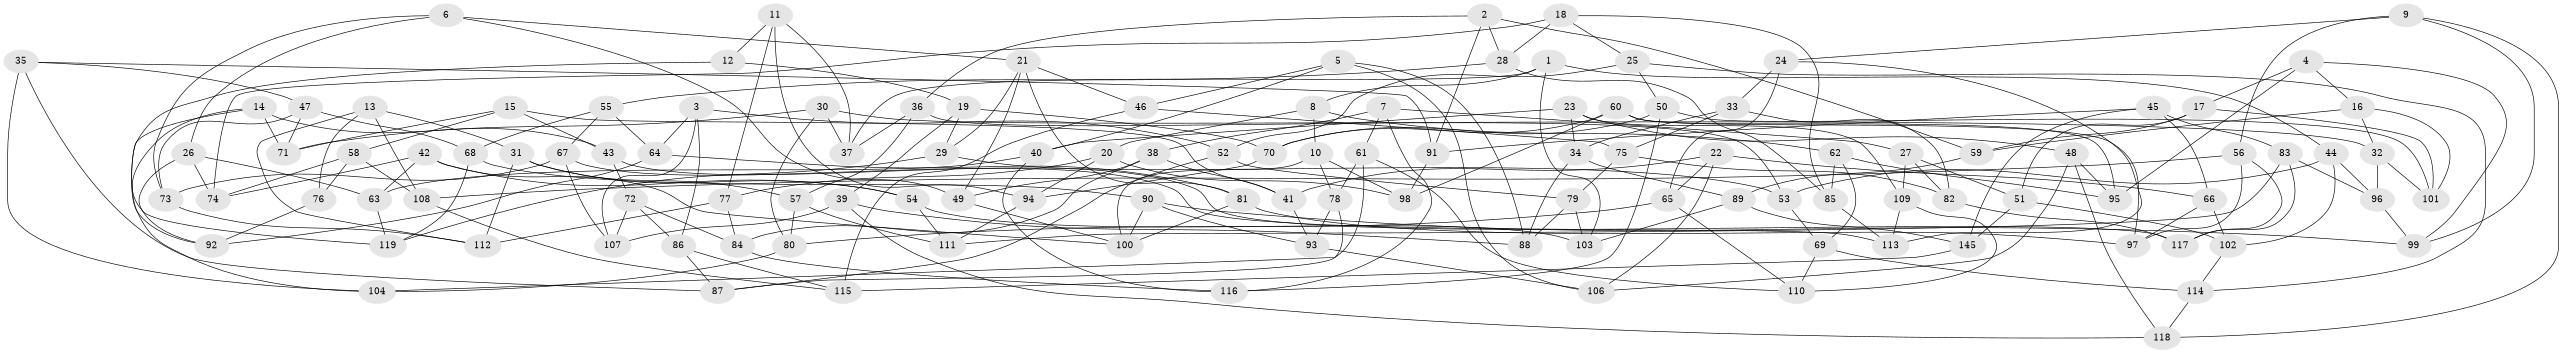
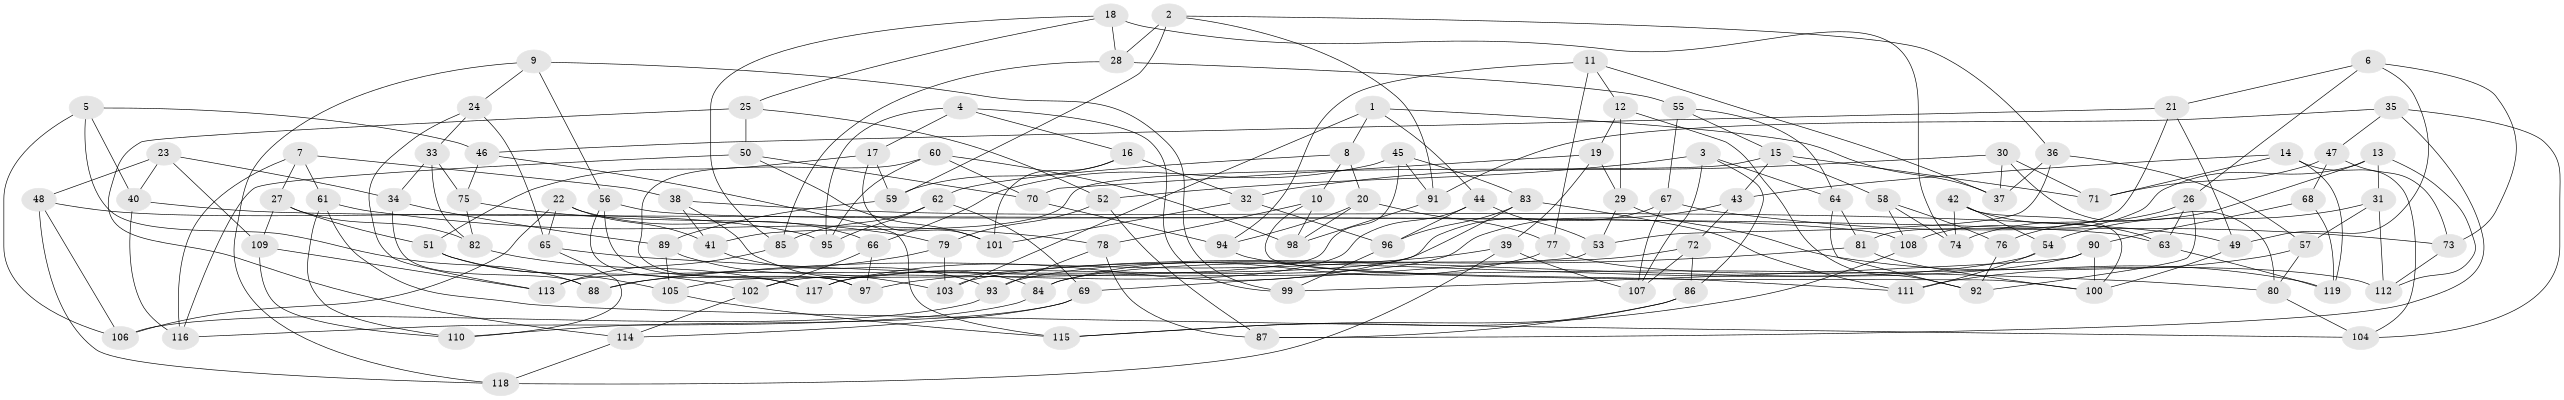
edge "21" -- "29": now "12" -- "29"
edge "55" -- "68": now "55" -- "15"
node "145": label "145" -> "105"
